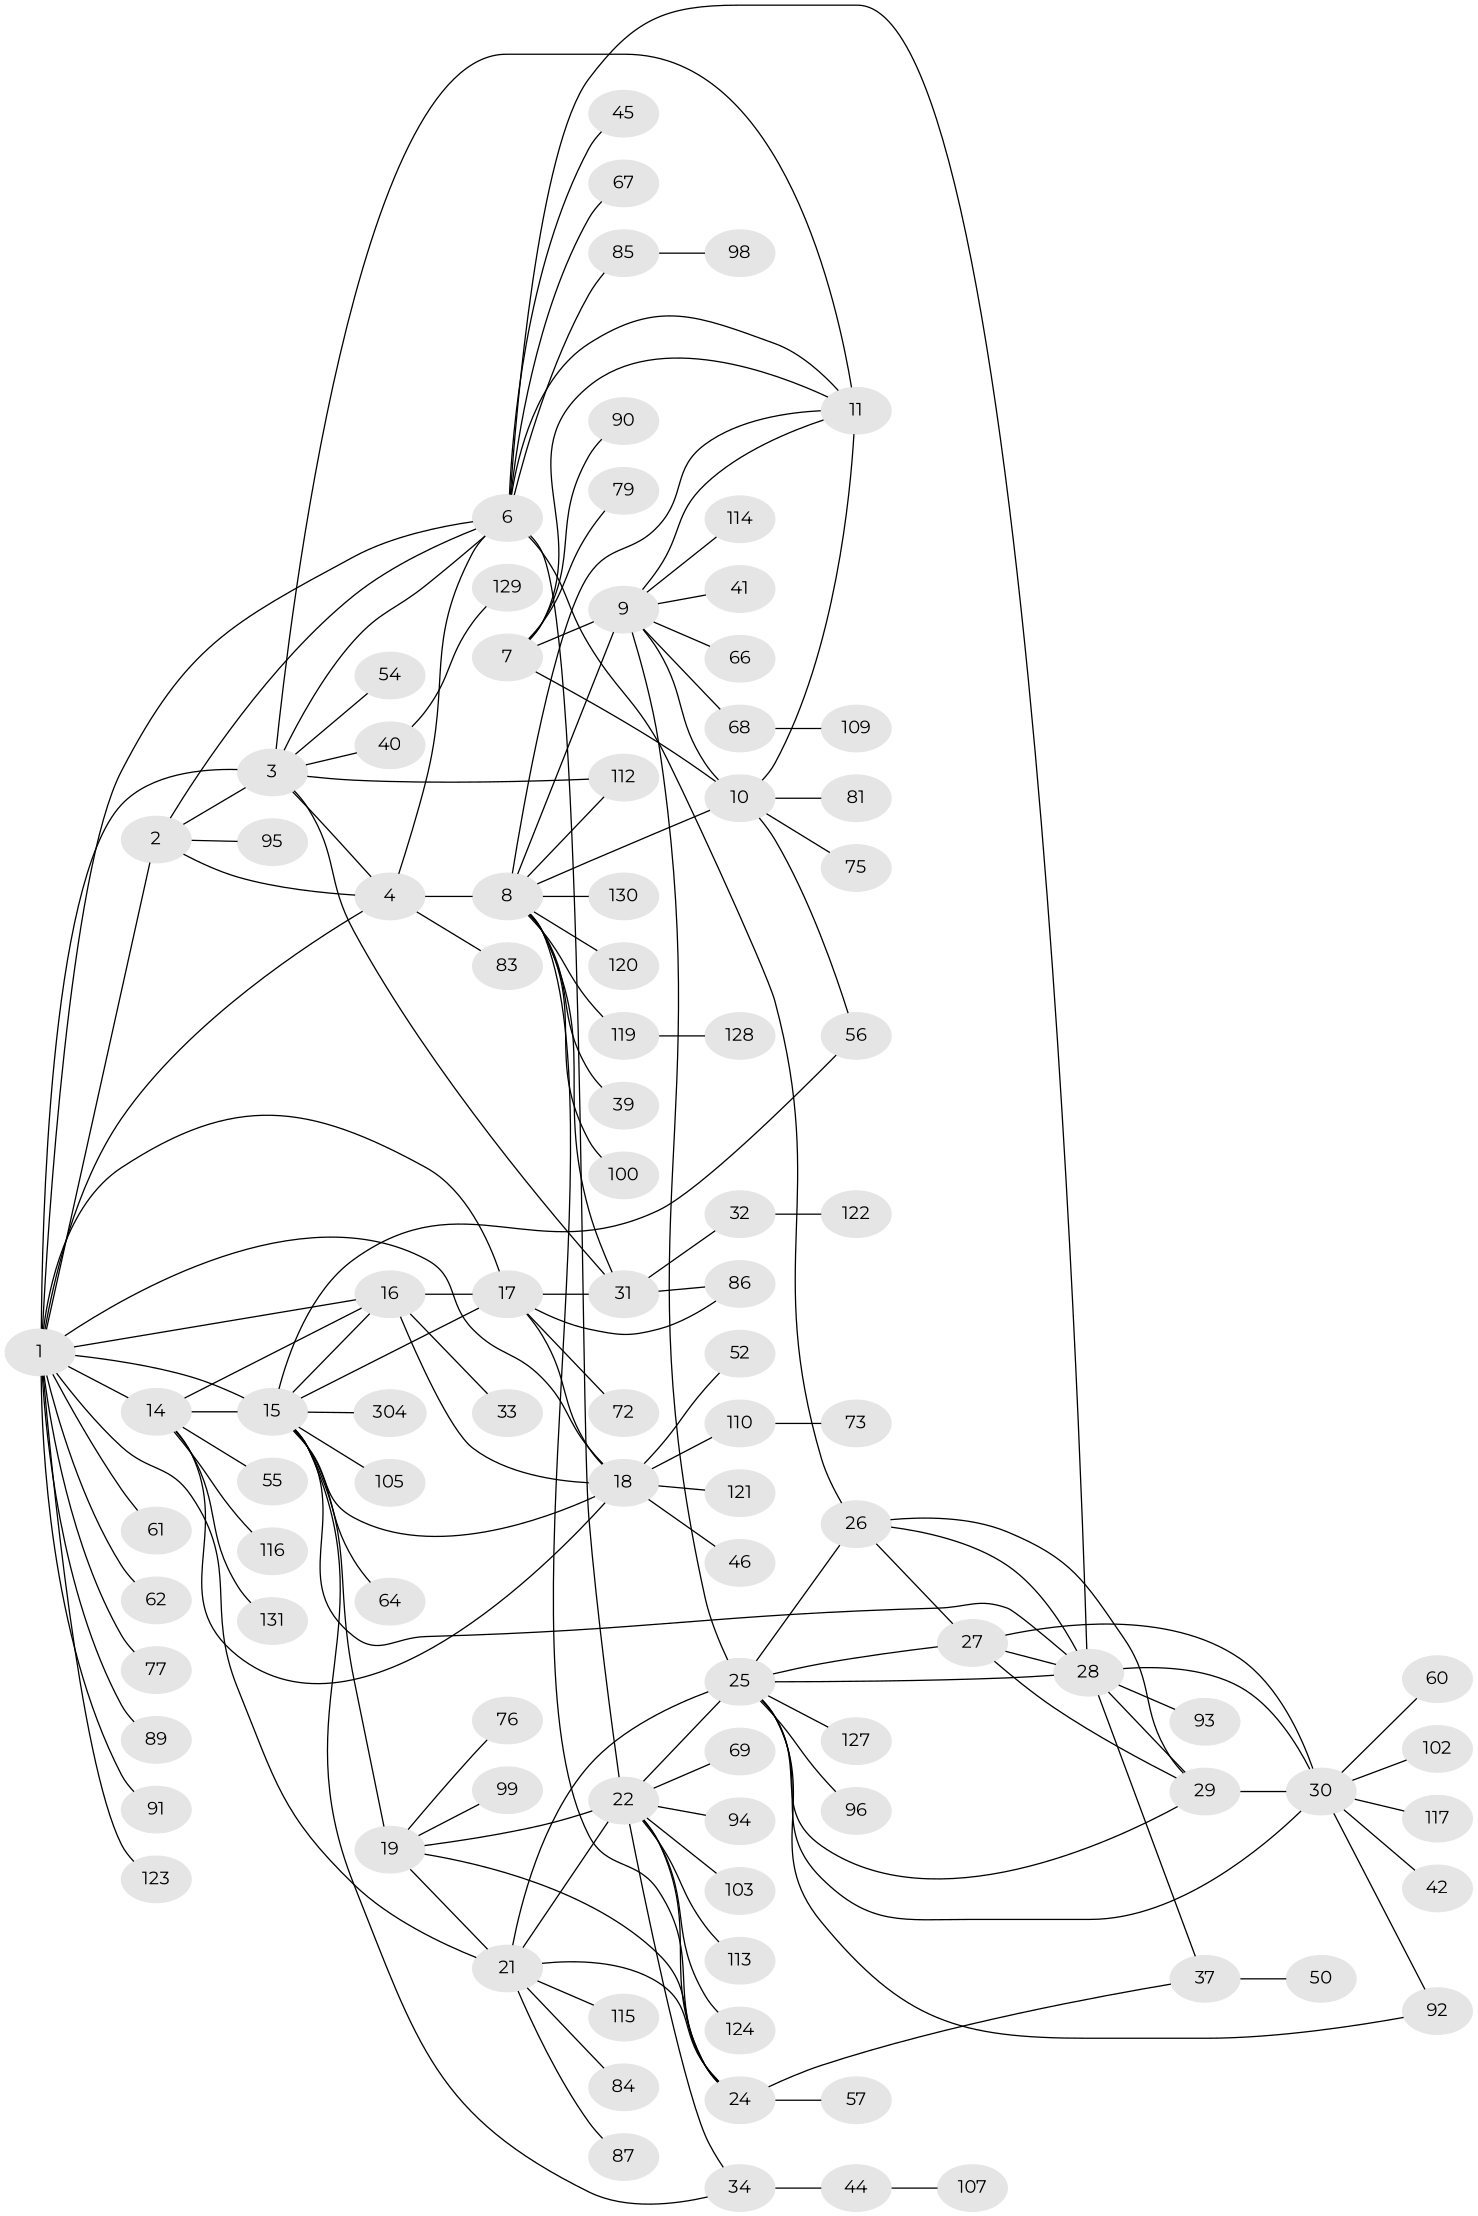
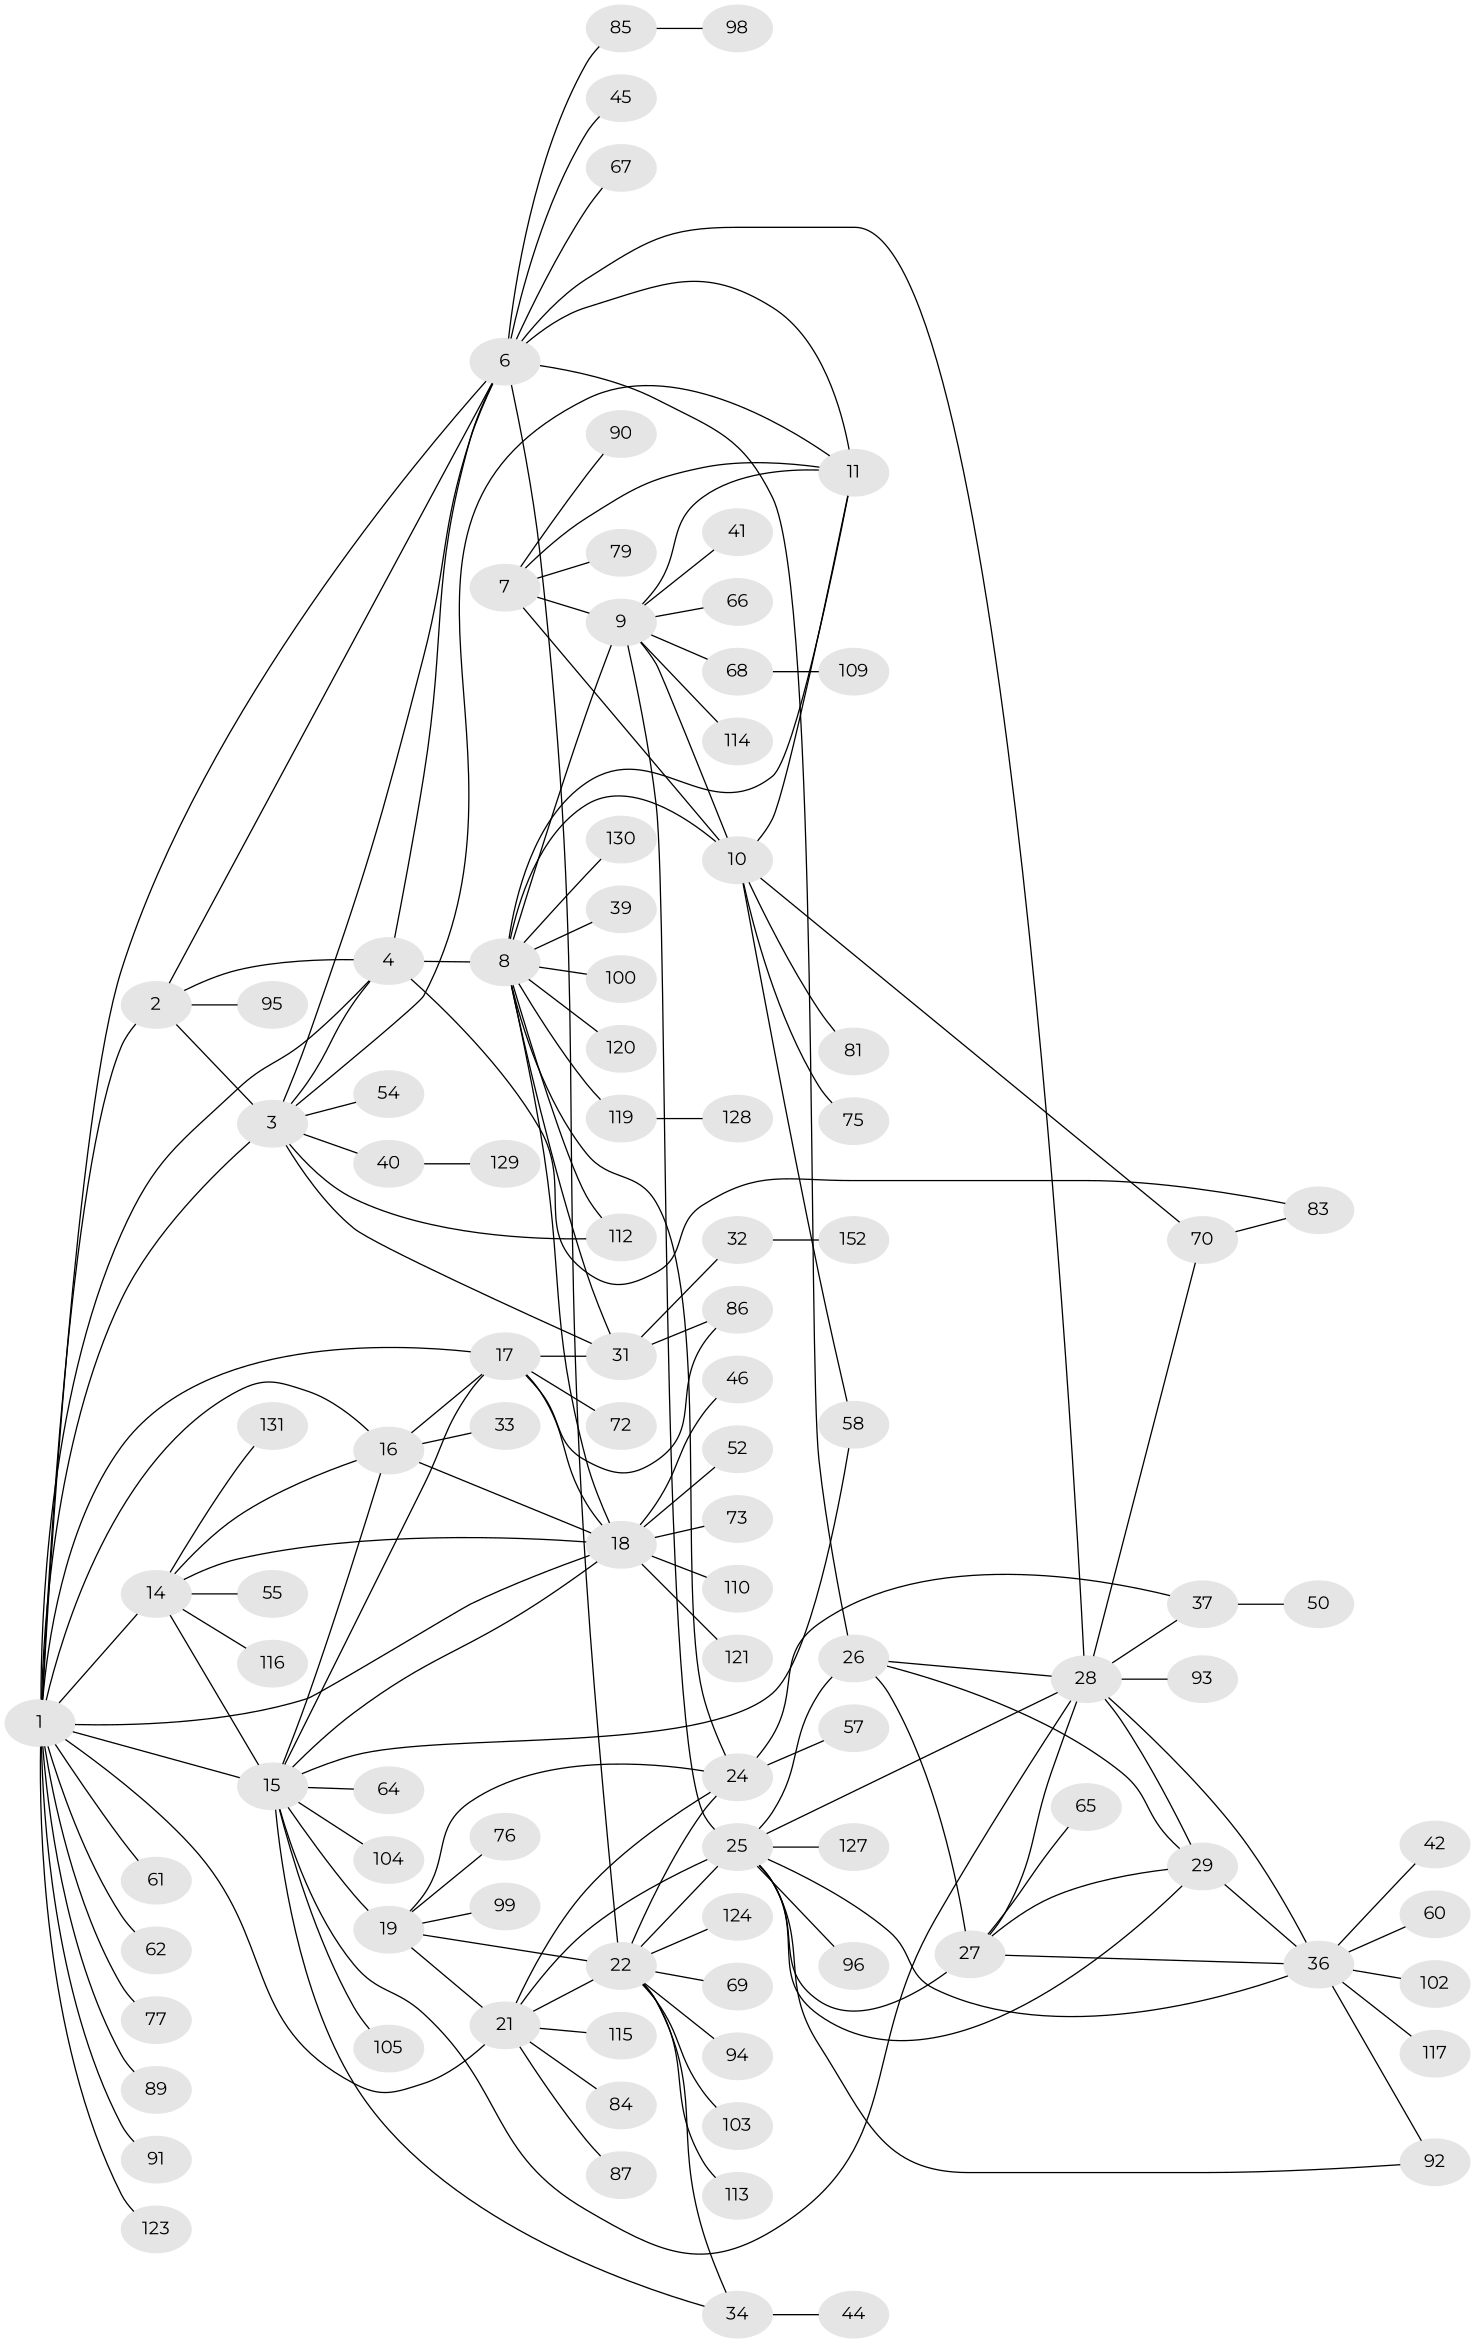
node "56": label "56" -> "58"
node "122": label "122" -> "152"
node "70": added
edge "8" -- "18": added
node "304": label "304" -> "104"
edge "110" -- "73": now "18" -- "73"
node "30": label "30" -> "36"
node "65": added
node "107": removed
